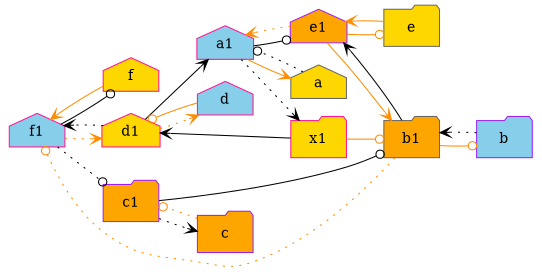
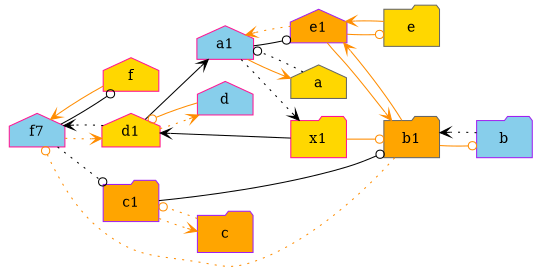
edge "b1" -> "e1": color black -> darkorange
node "f1": label "f1" -> "f7"
edge "c1" -> "c": color black -> darkorange
